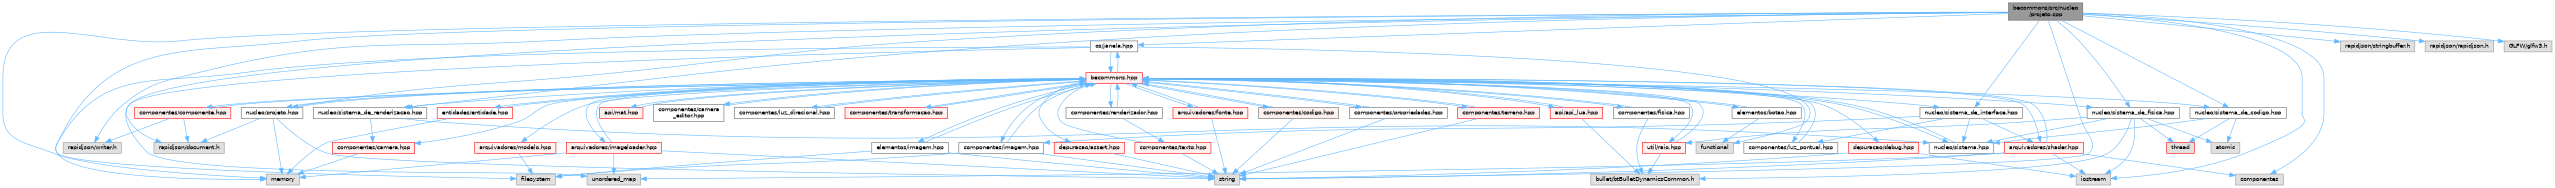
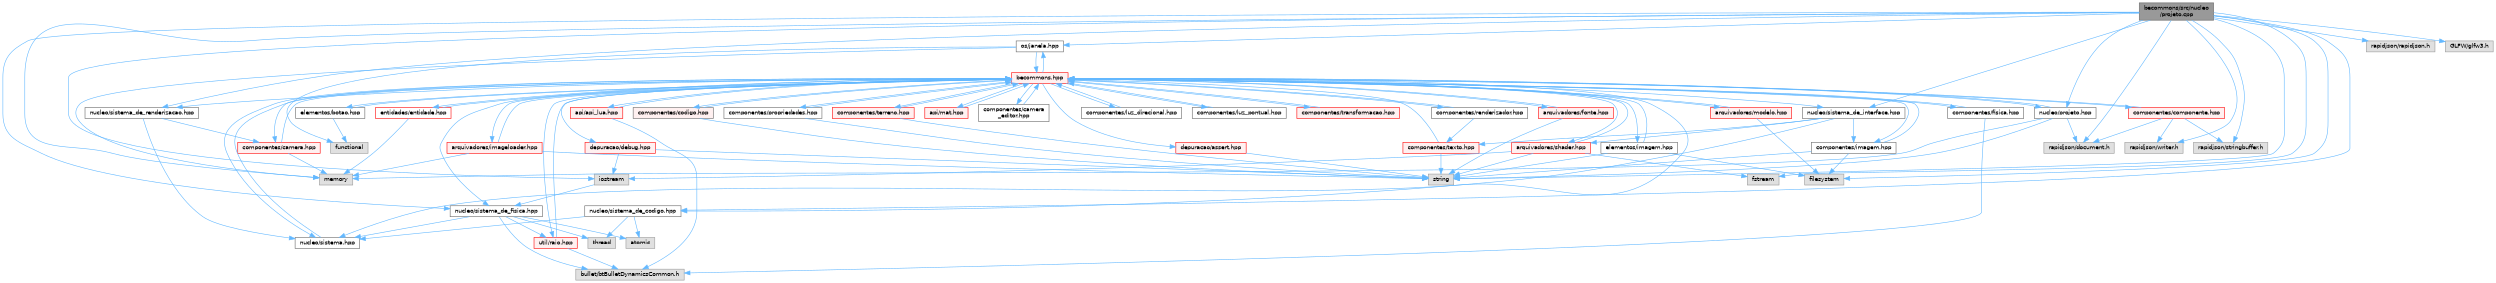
edge "componentes/camera.hpp" -> "becommons.hpp": added
edge "arquivadores/modelo.hpp" -> "becommons.hpp": added
edge "componentes/componente.hpp" -> "rapidjson/stringbuffer.h": added
edge "nucleo/sistema_de_interface.hpp" -> "componentes/luz_pontual.hpp": now "nucleo/sistema_de_interface.hpp" -> "componentes/texto.hpp"
node "thread": color red -> grey60
edge "nucleo/sistema_de_fisica.hpp" -> "iostream": reversed
node "unordered_map": removed
node "componentes": label "componentes" -> "fstream"
